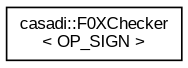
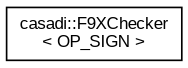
node "casadi::F0XChecker < OP_SIGN >": label "casadi::F0XChecker < OP_SIGN >" -> "casadi::F9XChecker < OP_SIGN >"
